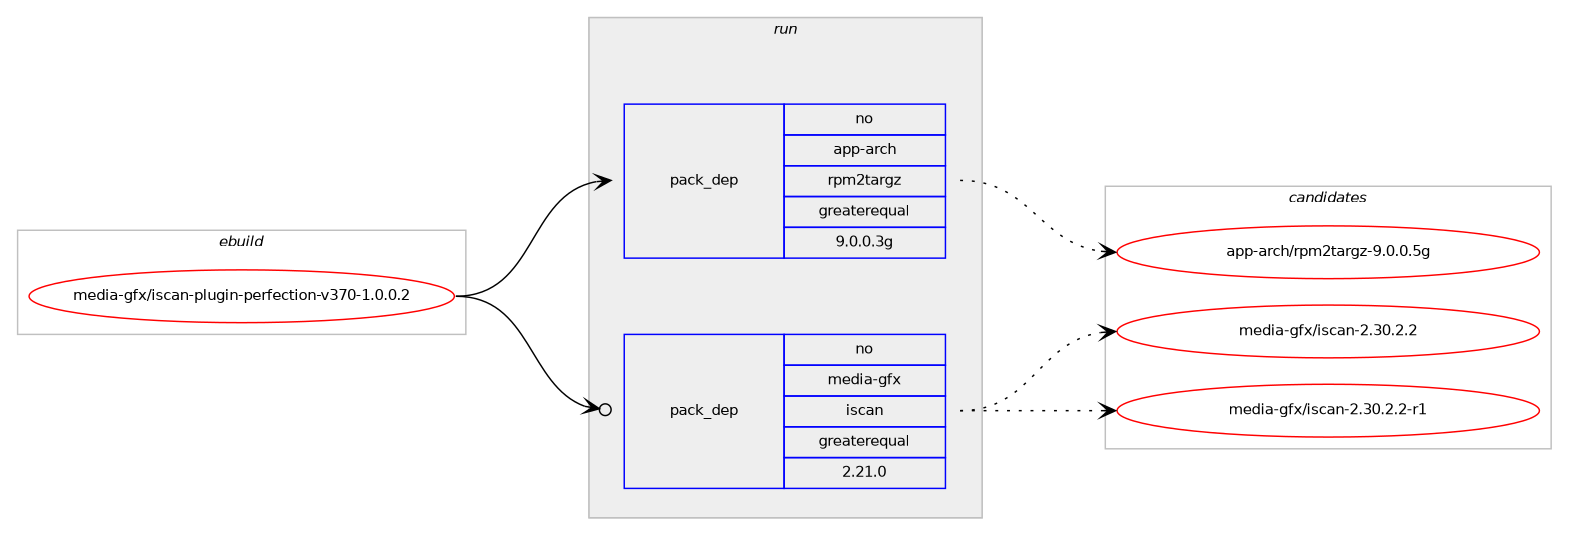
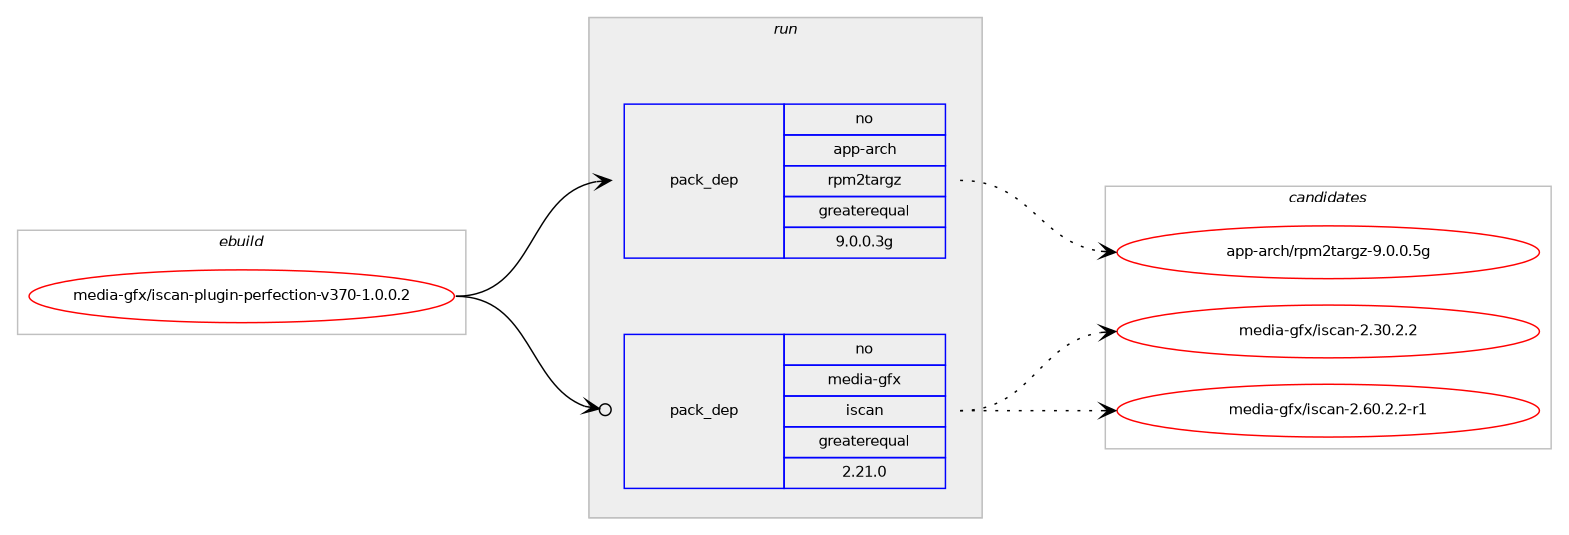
node "media-gfx/iscan-2.30.2.2-r1": label "media-gfx/iscan-2.30.2.2-r1" -> "media-gfx/iscan-2.60.2.2-r1"
